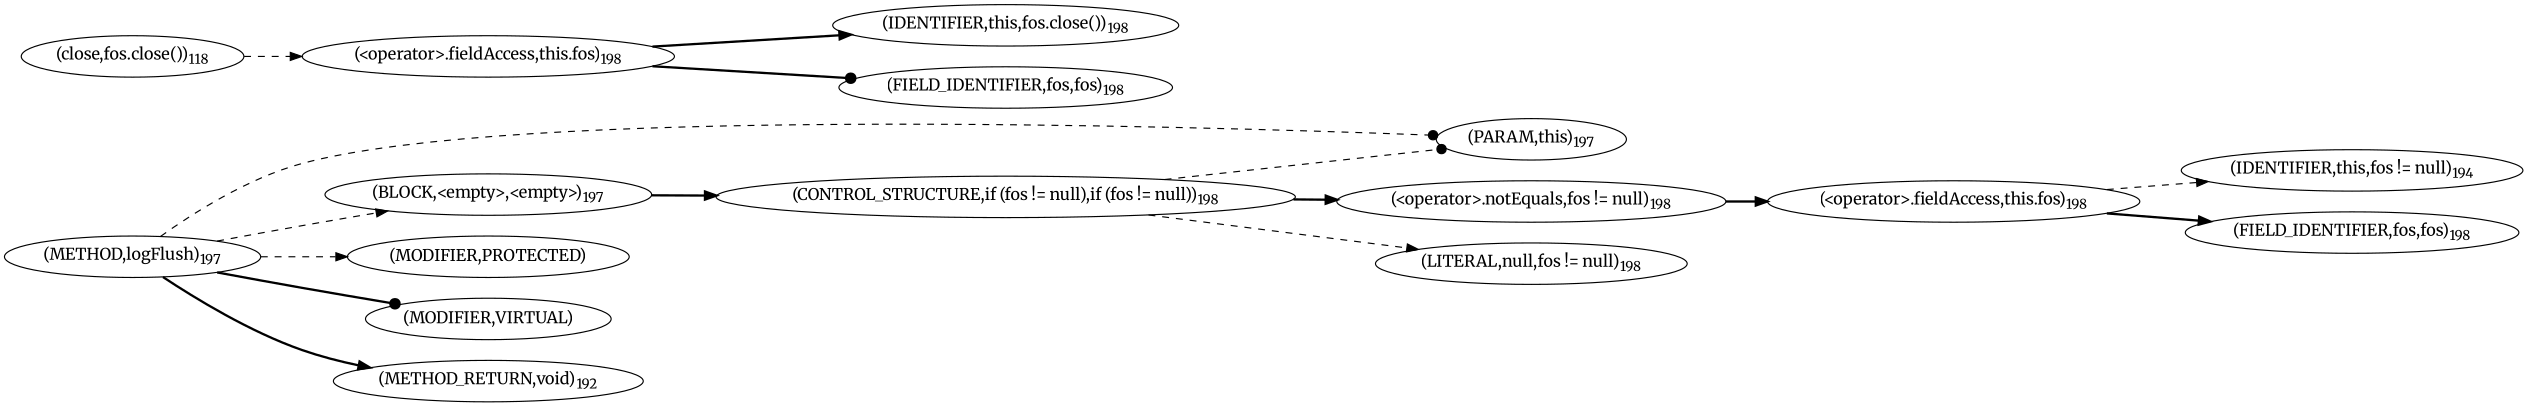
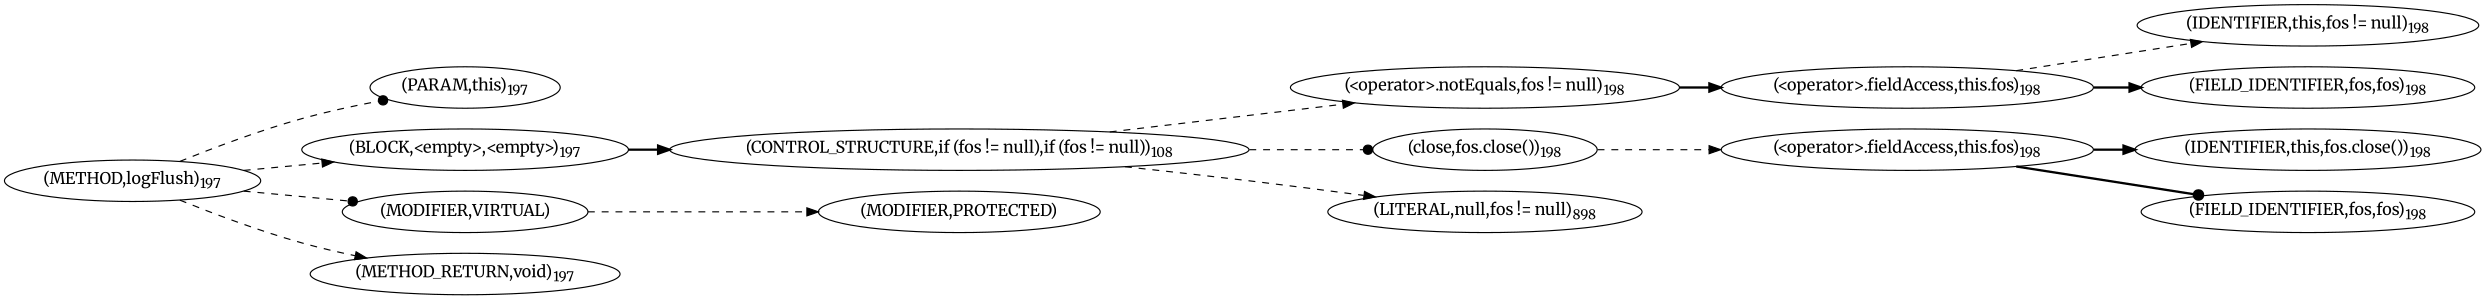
node "(close,fos.close())": text "118" -> "198"
edge "(CONTROL_STRUCTURE,if (fos != null),if (fos != null))" -> "(PARAM,this)": now "(CONTROL_STRUCTURE,if (fos != null),if (fos != null))" -> "(close,fos.close())"
node "(IDENTIFIER,this,fos != null)": text "194" -> "198"
node "(CONTROL_STRUCTURE,if (fos != null),if (fos != null))": text "198" -> "108"
edge "(CONTROL_STRUCTURE,if (fos != null),if (fos != null))" -> "(<operator>.notEquals,fos != null)": style bold -> dashed
edge "(METHOD,logFlush)" -> "(MODIFIER,PROTECTED)": now "(MODIFIER,VIRTUAL)" -> "(MODIFIER,PROTECTED)"
node "(LITERAL,null,fos != null)": text "198" -> "898"
edge "(METHOD,logFlush)" -> "(MODIFIER,VIRTUAL)": style bold -> dashed
edge "(METHOD,logFlush)" -> "(METHOD_RETURN,void)": style bold -> dashed
node "(METHOD_RETURN,void)": text "192" -> "197"
